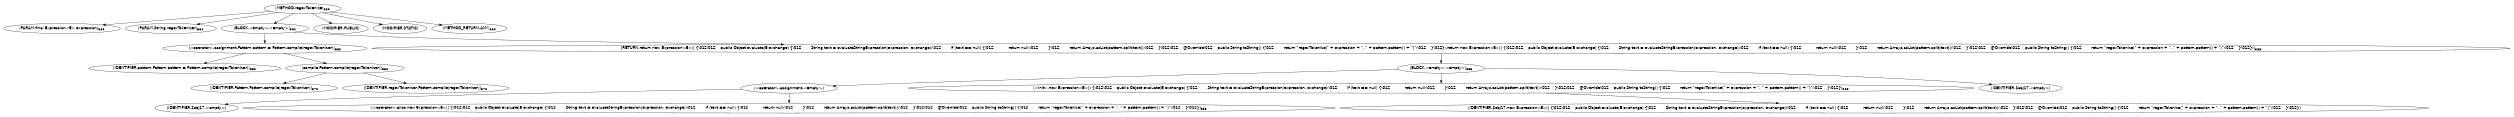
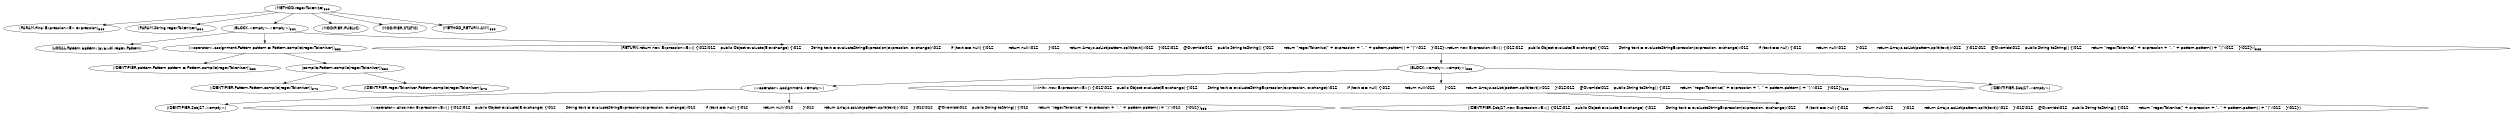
node "(LOCAL,Pattern pattern: java.util.regex.Pattern)": added
